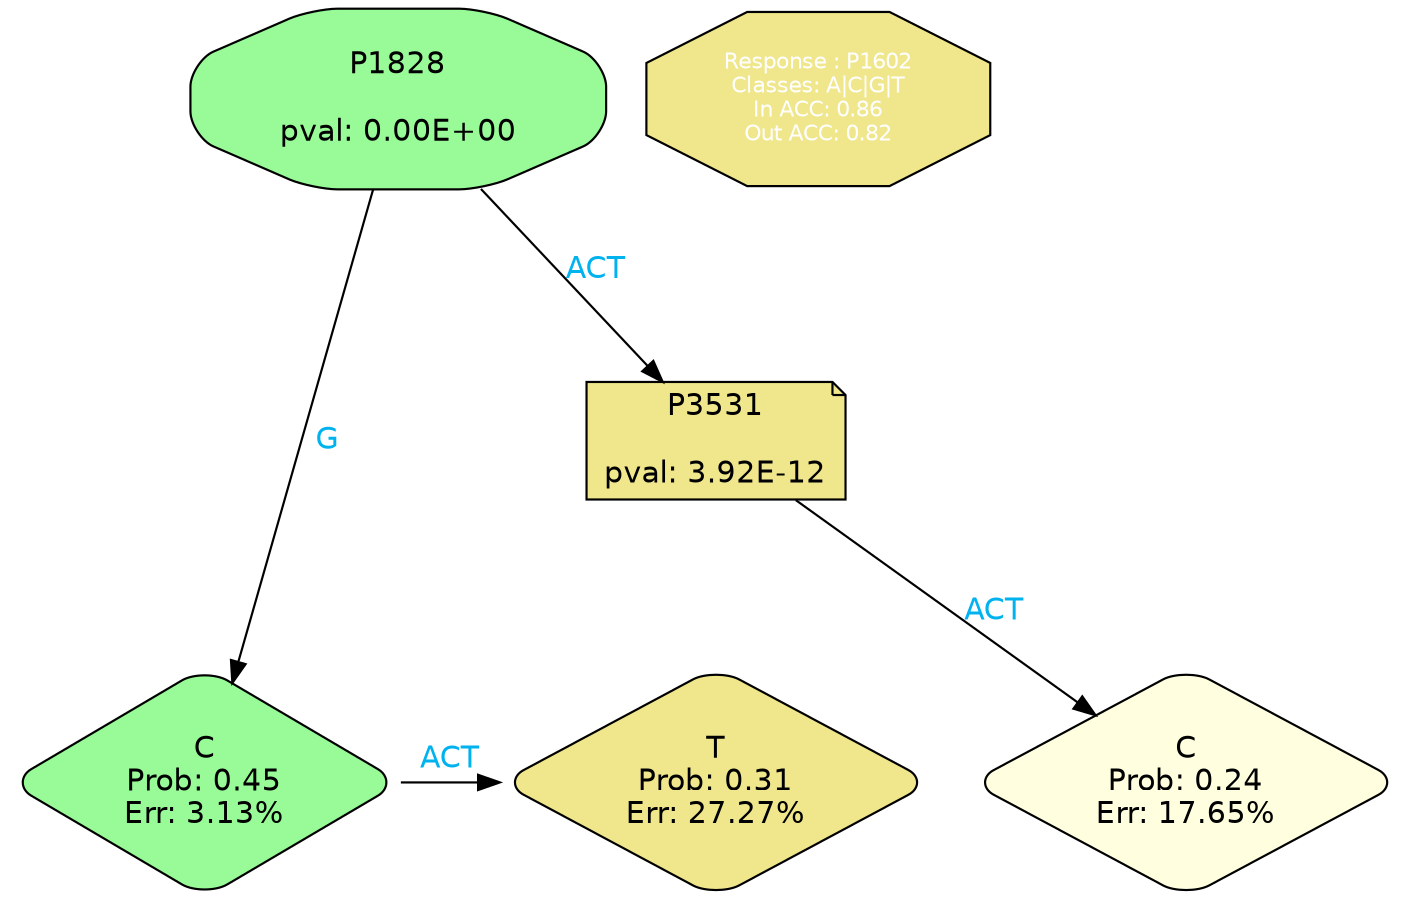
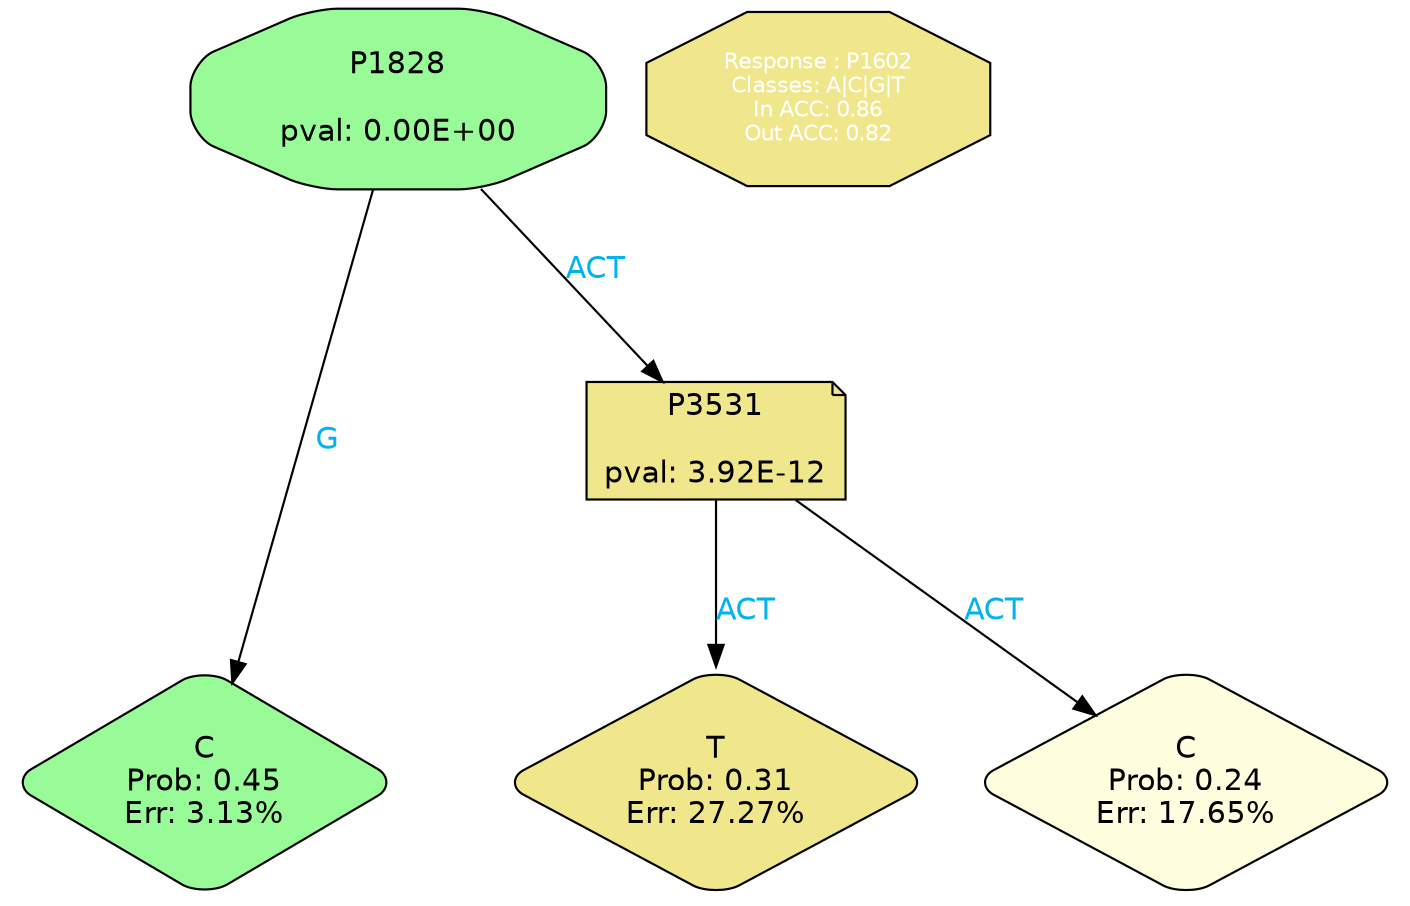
edge "C Prob: 0.45 Err: 3.13%" -> "T Prob: 0.31 Err: 27.27%": now "P3531 pval: 3.92E-12" -> "T Prob: 0.31 Err: 27.27%"
